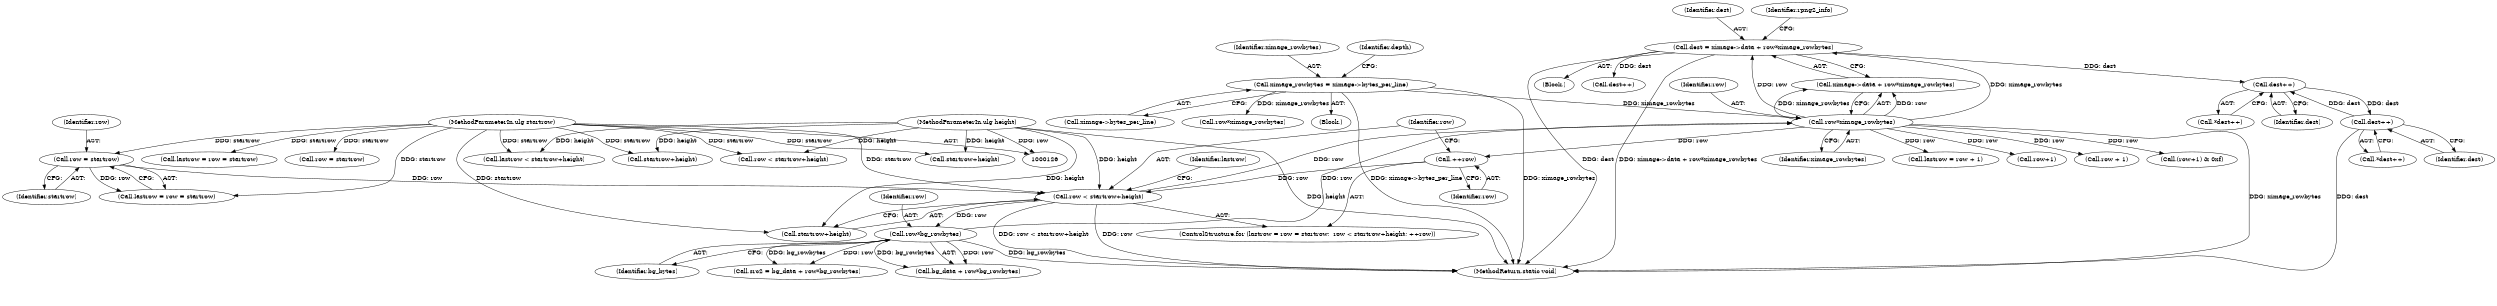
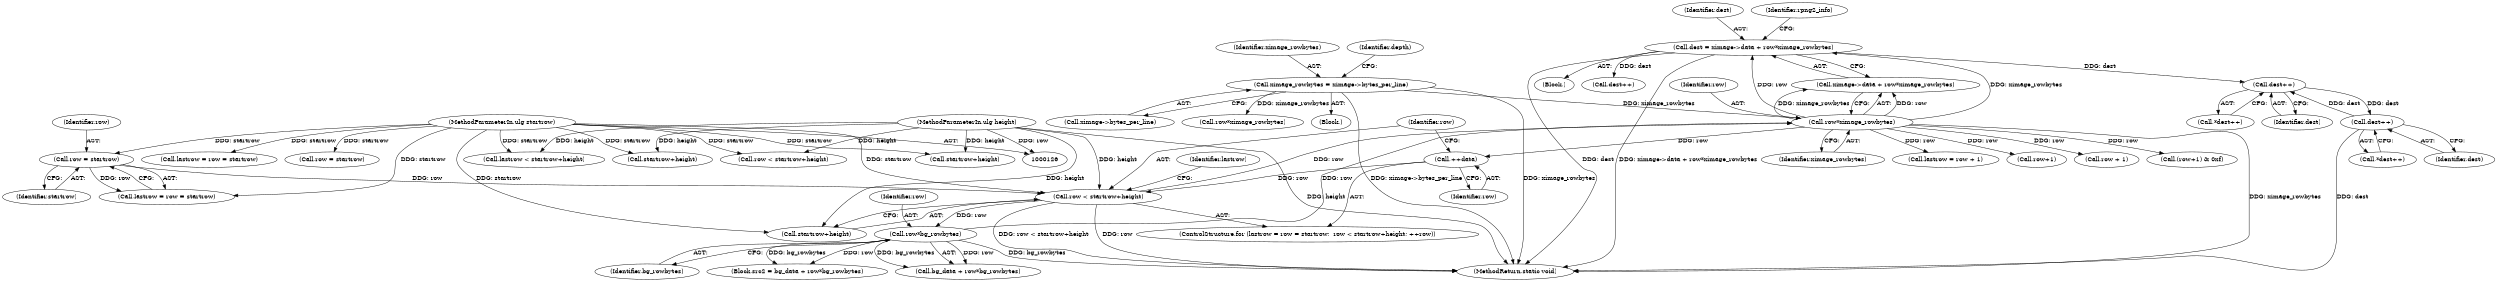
node "(Call,++row)": label "(Call,++row)" -> "(Call,++data)"
node "(Identifier,bg_bytes)": label "(Identifier,bg_bytes)" -> "(Identifier,bg_rowbytes)"
node "(Call,src2 = bg_data + row*bg_rowbytes)": label "(Call,src2 = bg_data + row*bg_rowbytes)" -> "(Block,src2 = bg_data + row*bg_rowbytes)"
